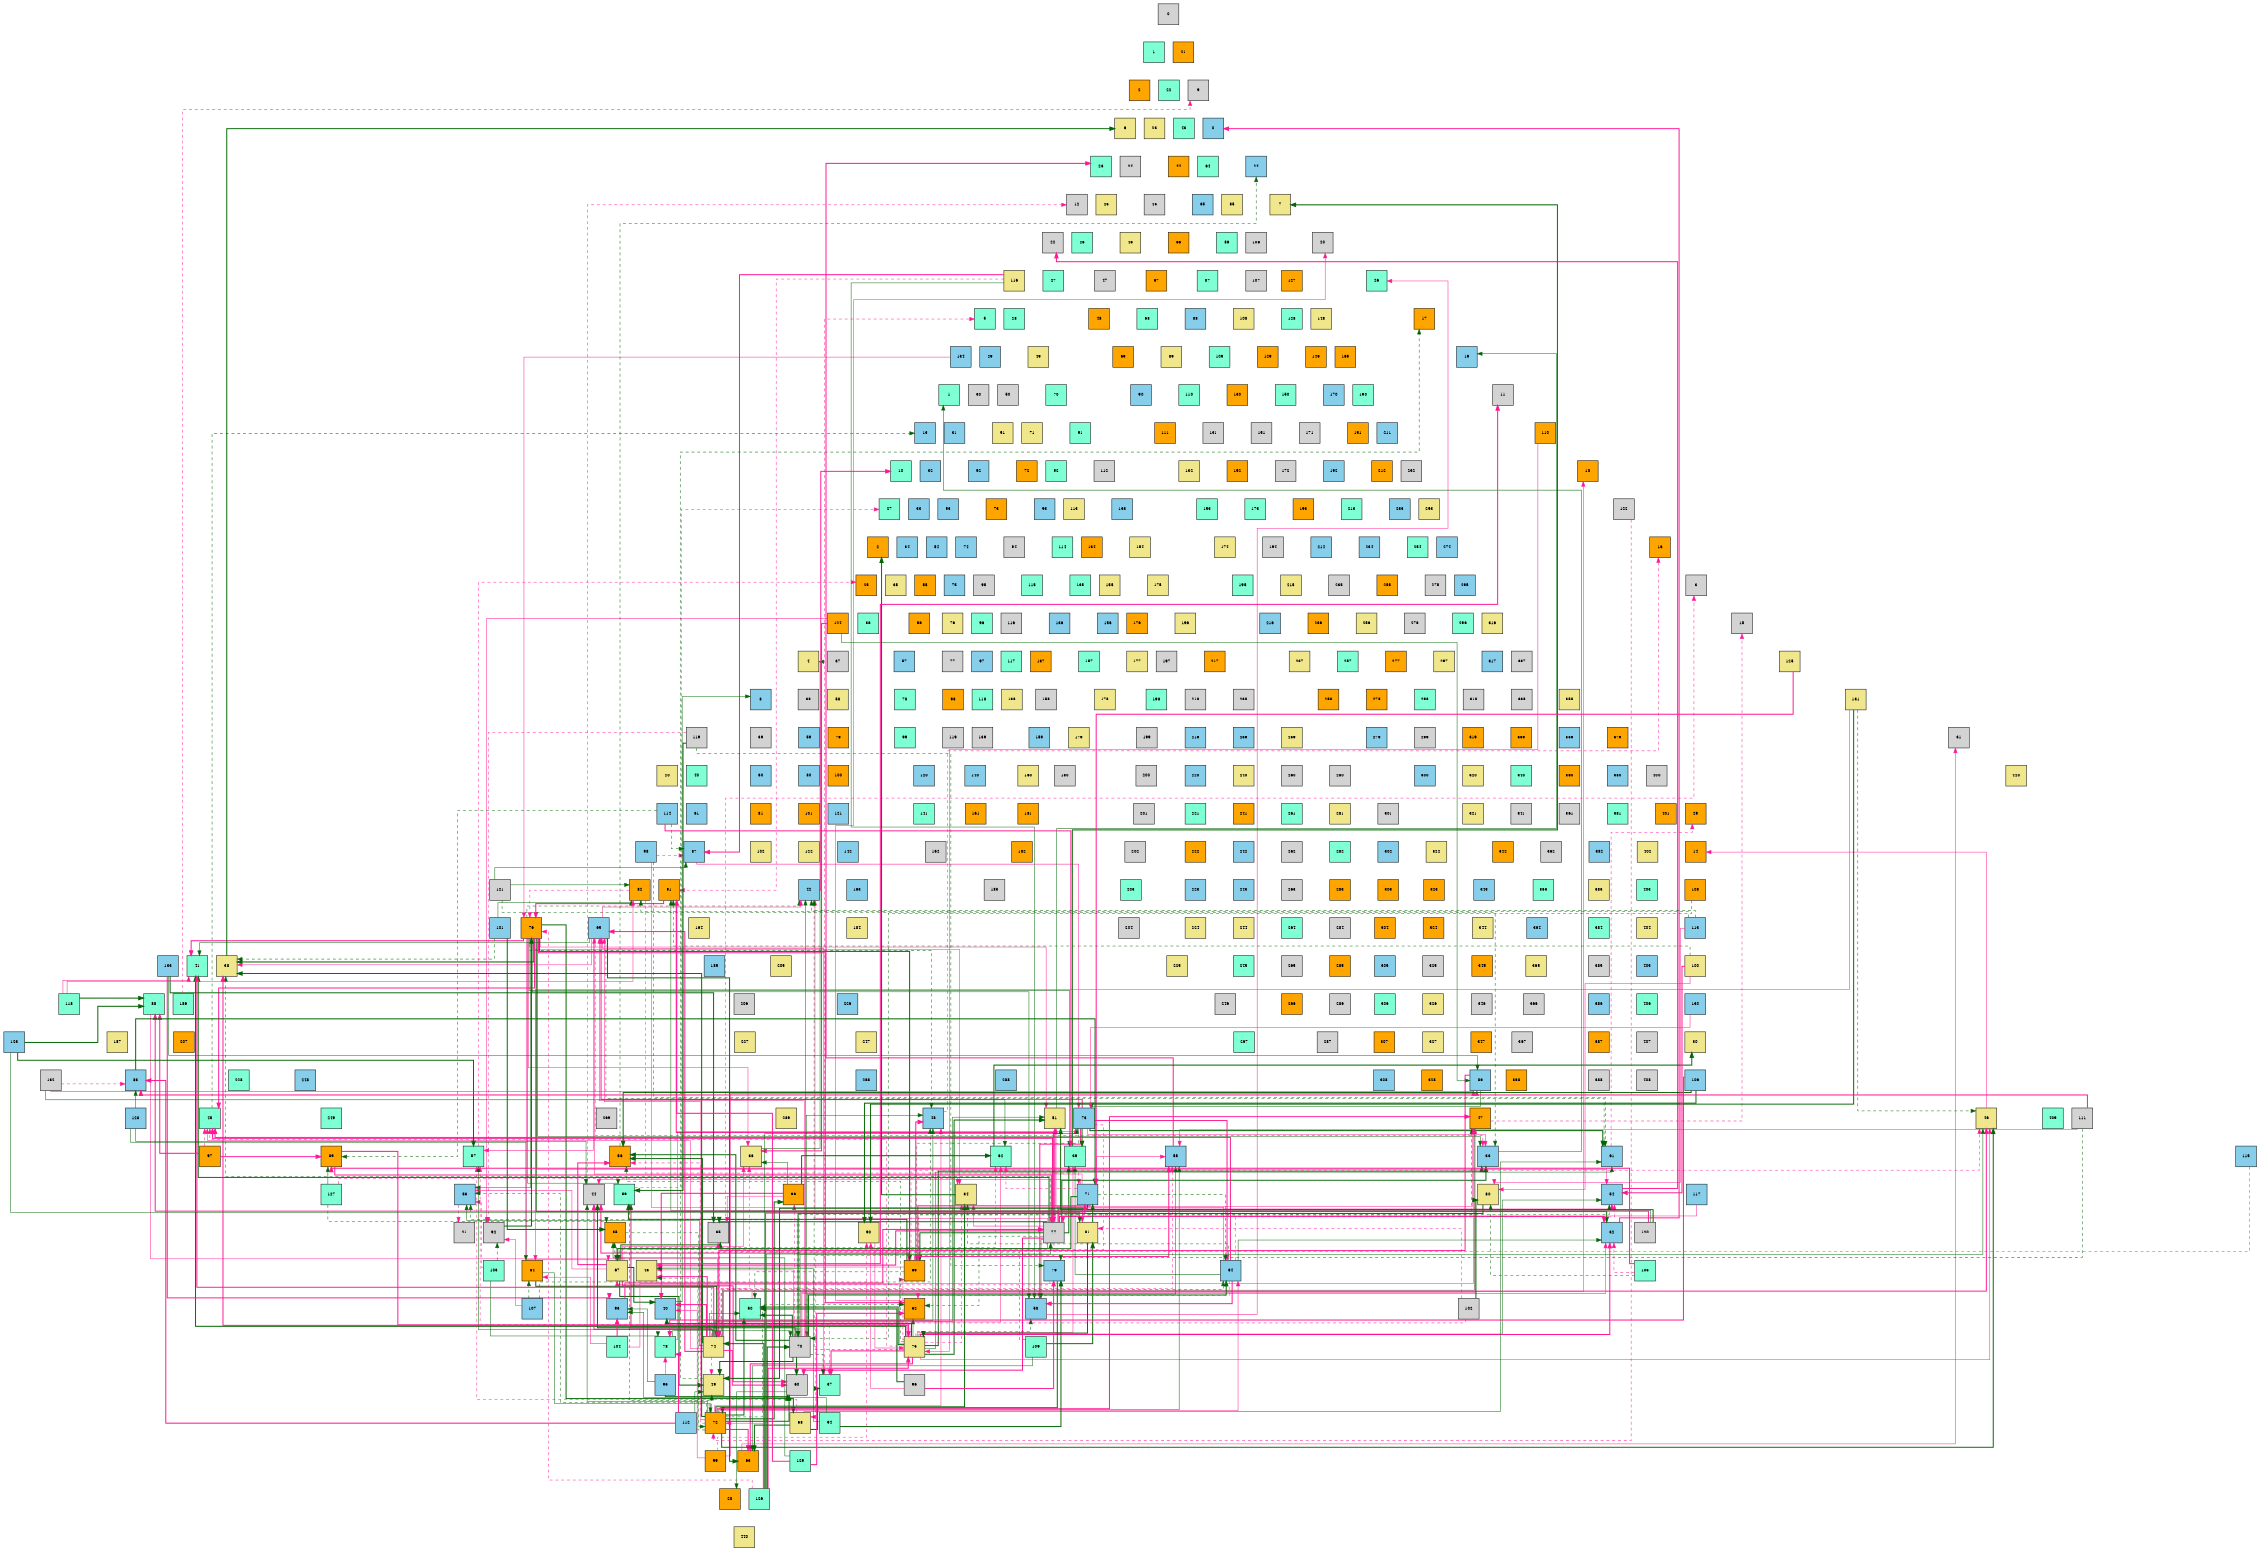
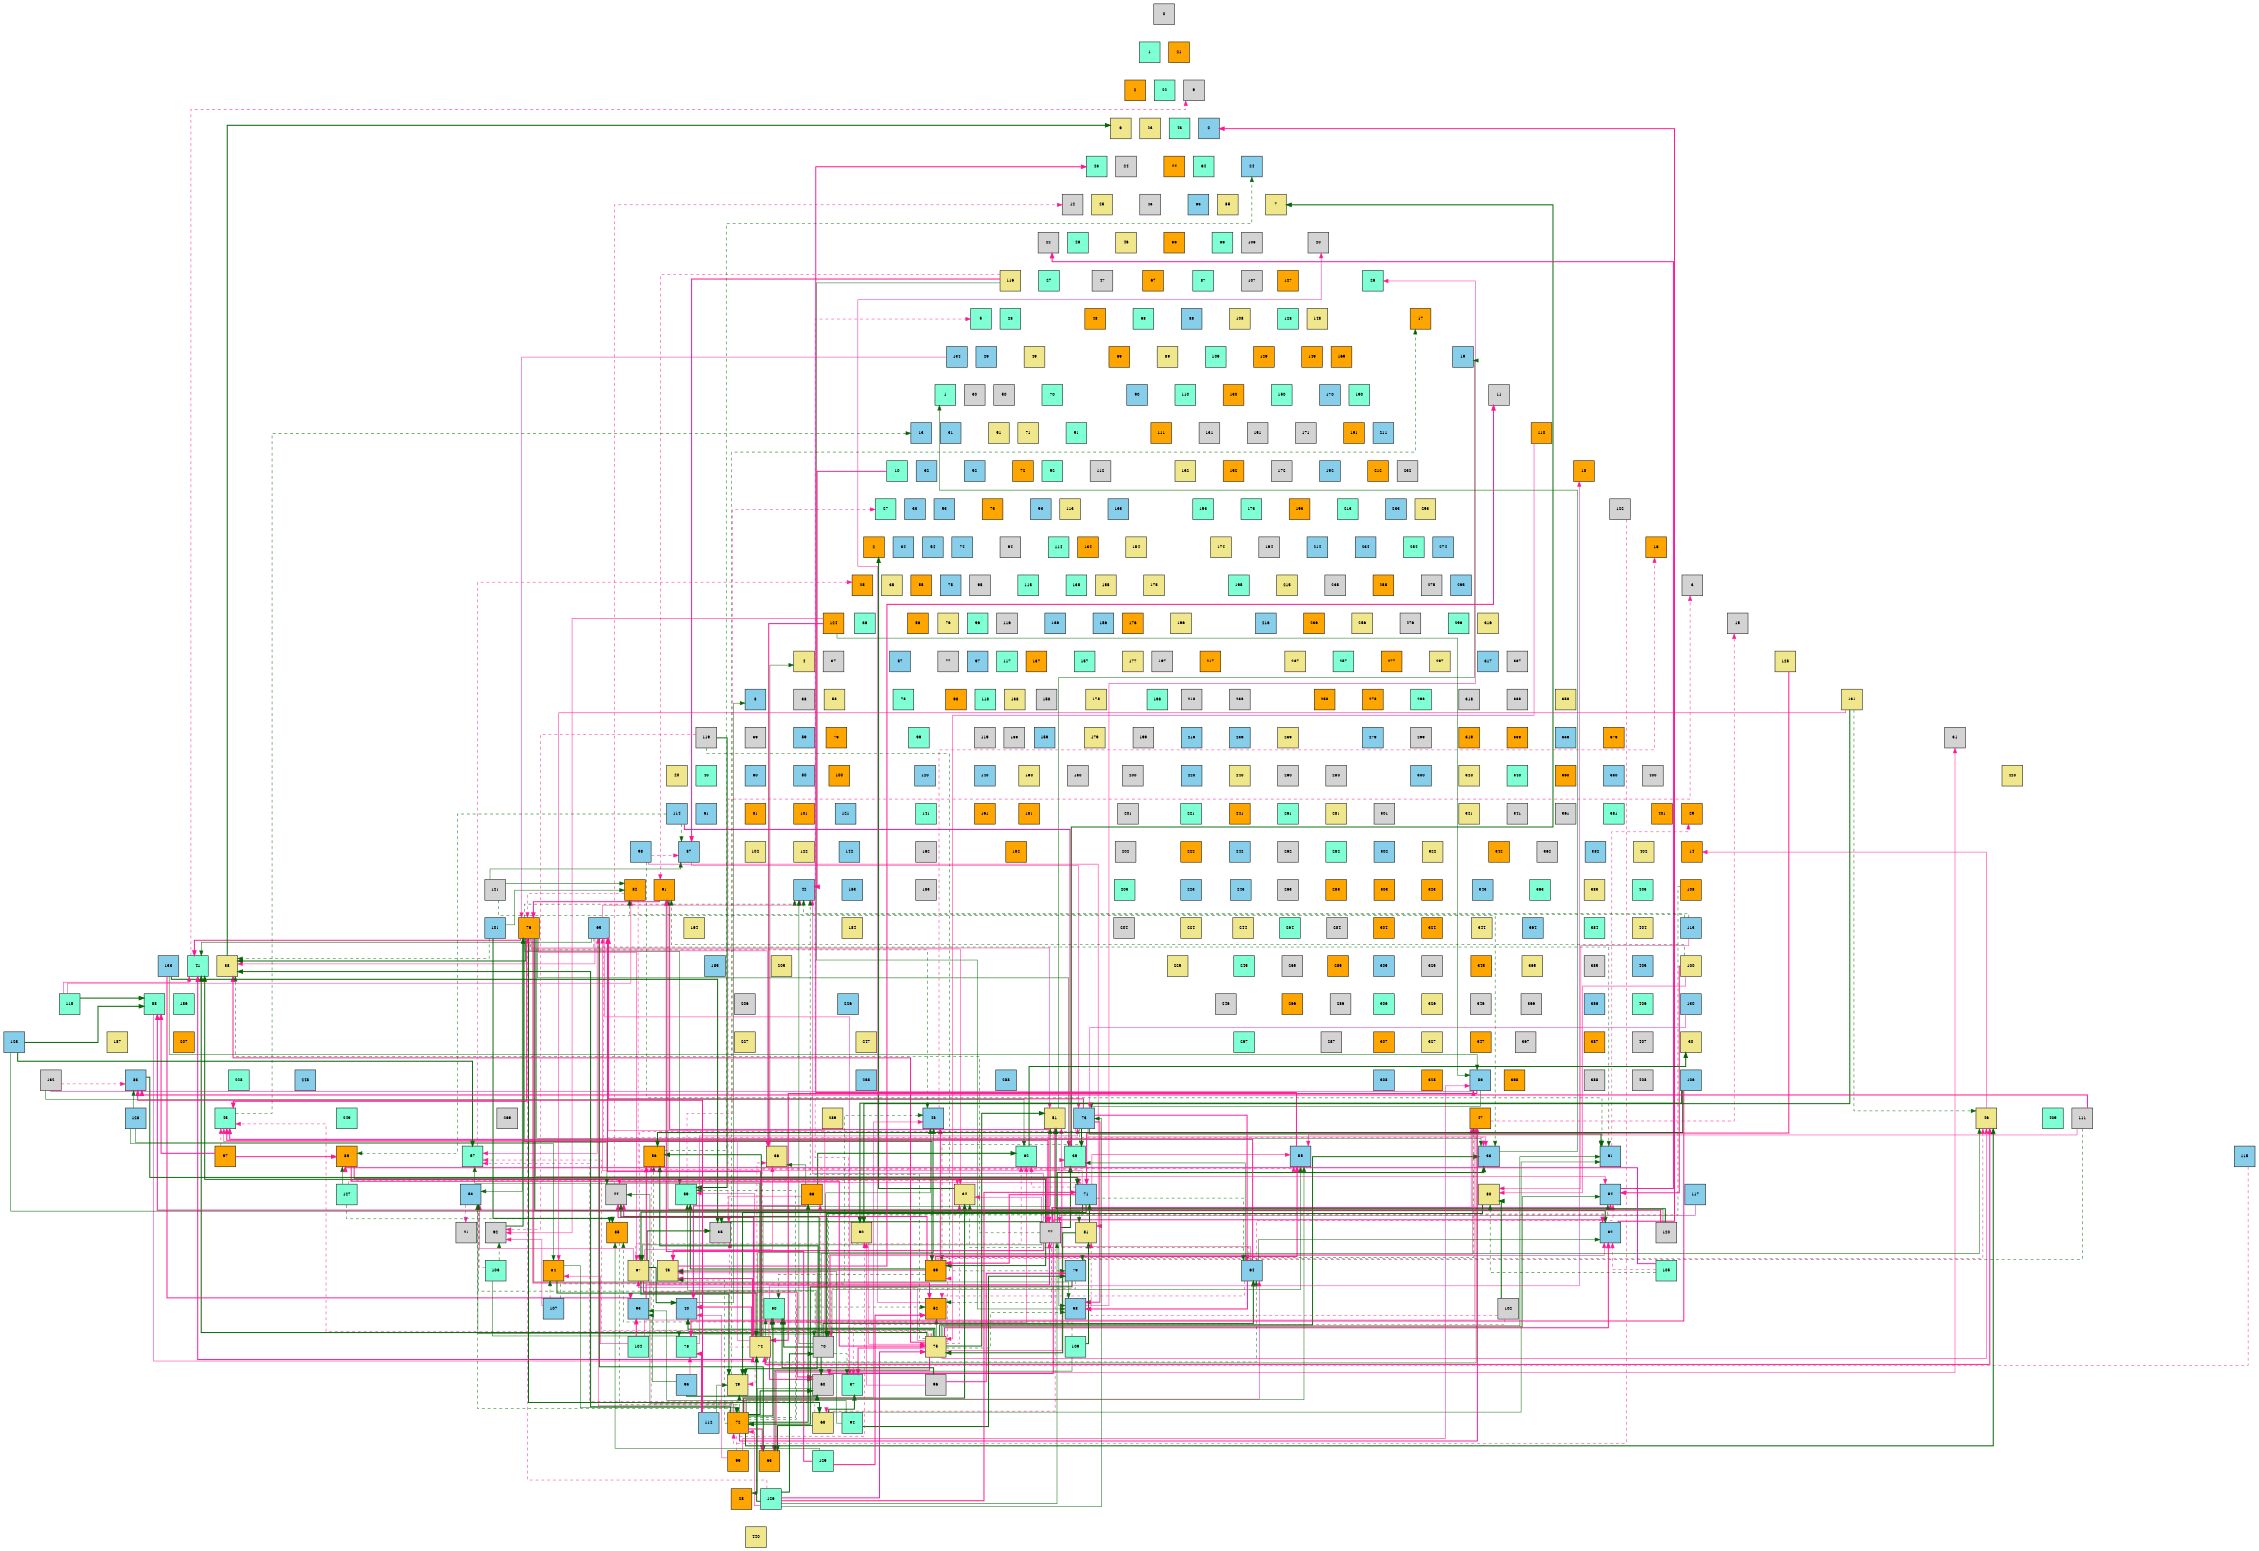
edge "186" -> "9": now "41" -> "9"
edge "42" -> "10": reversed
